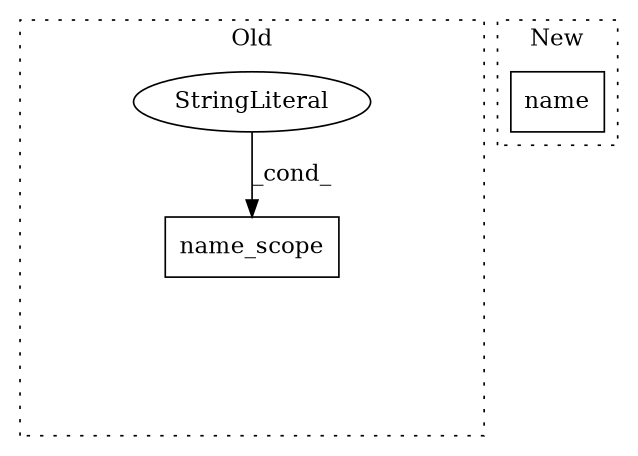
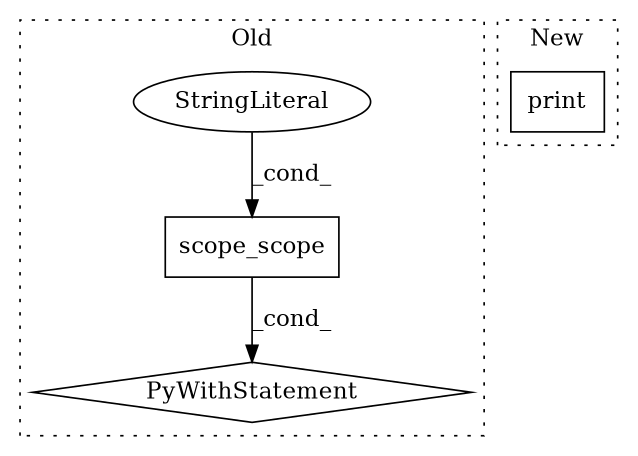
node "name": label "name" -> "print"
node "name_scope": label "name_scope" -> "scope_scope"
node "PyWithStatement": added
